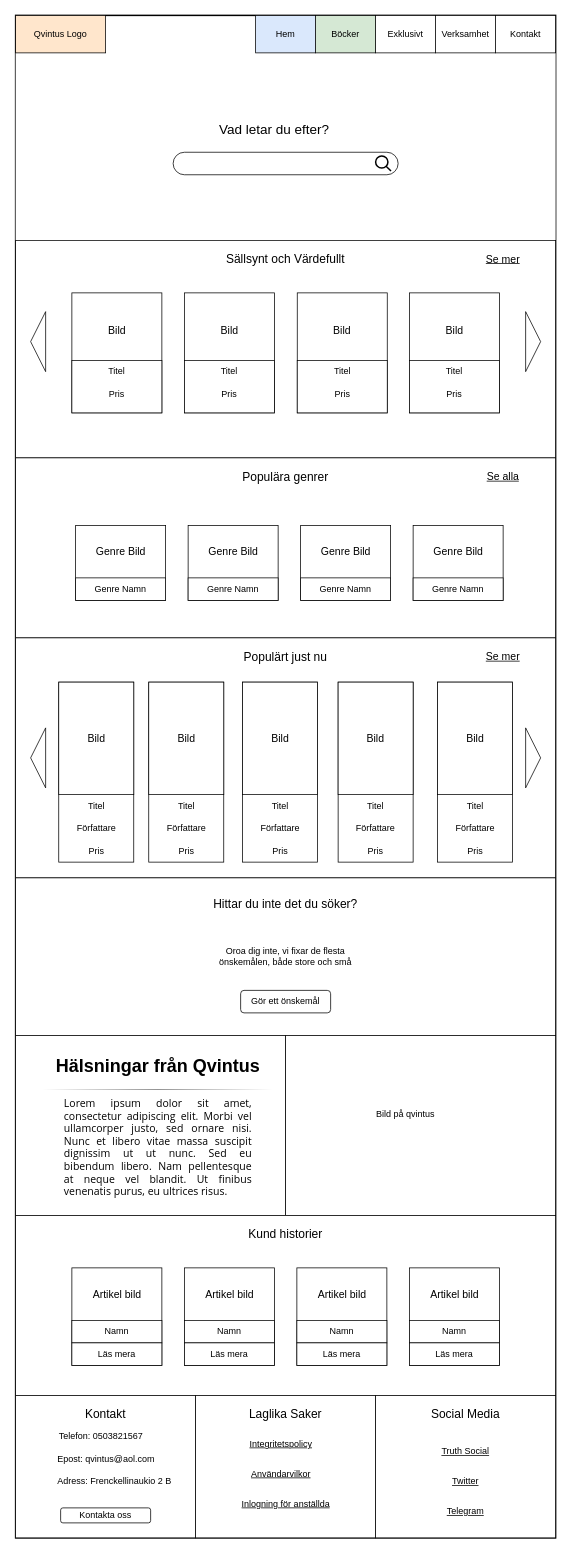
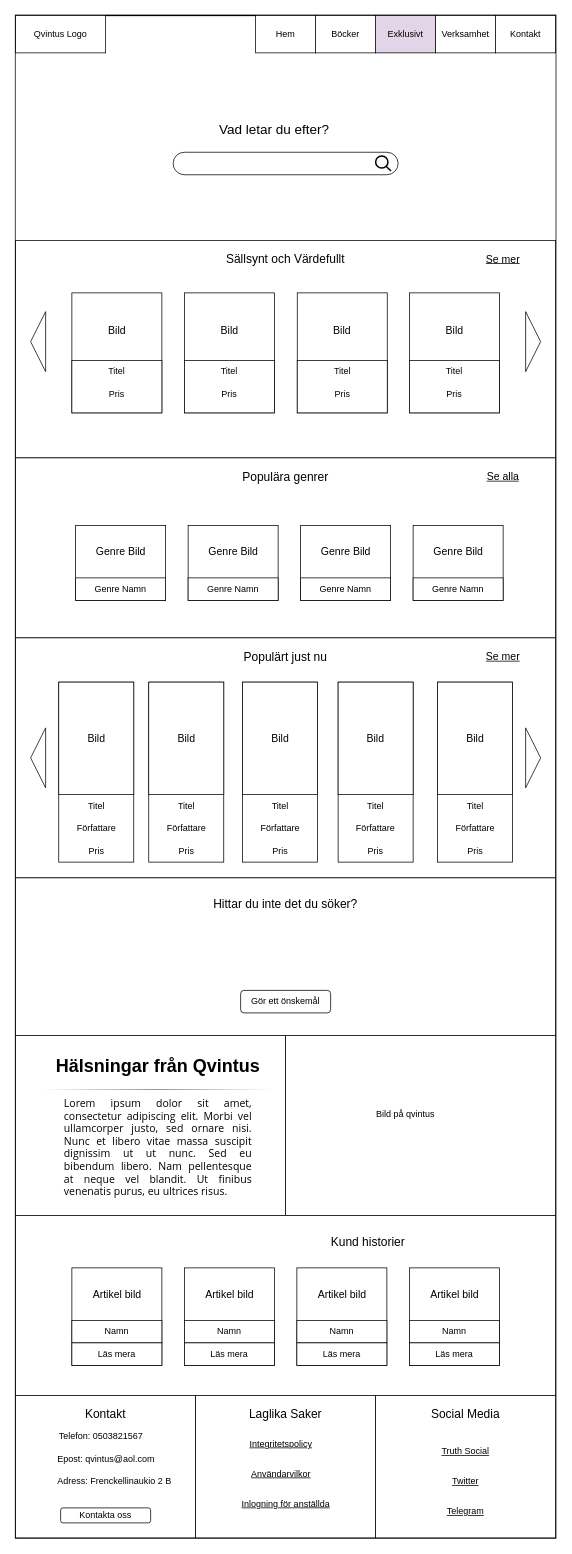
node "Qvintus Logo": fillcolor #ffe6cc -> #ffffff
node "Hem": fillcolor #dae8fc -> #ffffff
node "Böcker": fillcolor #d5e8d4 -> #ffffff
node "Exklusivt": fillcolor #ffffff -> #e1d5e7
node "Oroa dig inte, vi fixar de flesta önskemålen, både store och små": removed
node "Kund historier": moved (285, 1234) -> (368, 1242)
